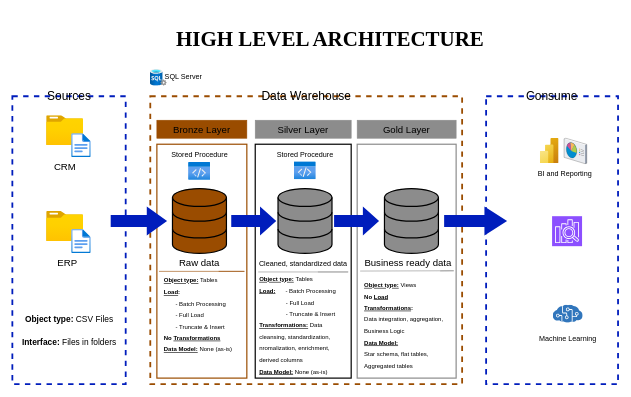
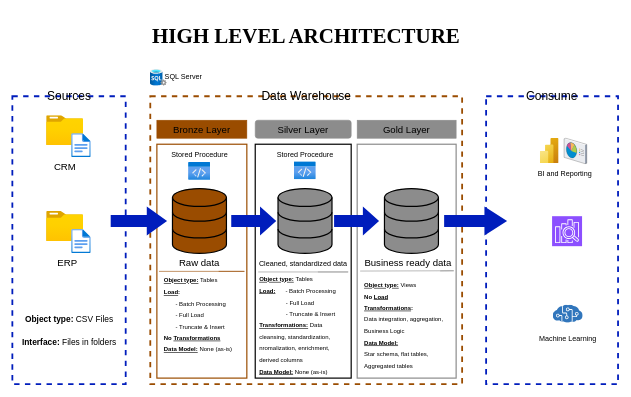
node "HIGH LEVEL ARCHITECTURE": moved (330, 39) -> (306, 36)
node "Silver Layer": shape rectangle -> rounded rectangle
